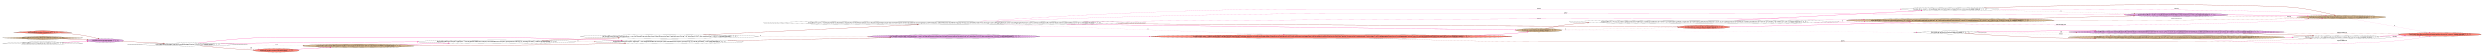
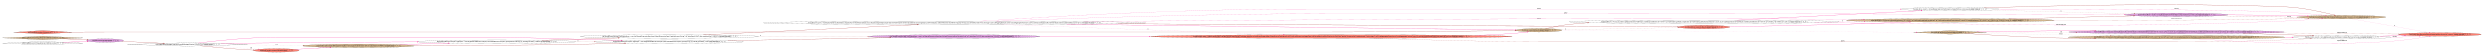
node "NullHandling.replaceWithDefault()@@@12@@@['0', '0', '1']": fillcolor white -> tan
edge "testGroupByDecorationOnNumerics['0', '0', '1']" -> "cannotVectorize()@@@3@@@['1', '1', '1']": now "testGroupByDecorationOnNumerics['0', '0', '1']" -> "List<Row> expectedResults@@@11@@@['1', '0', '1']"
